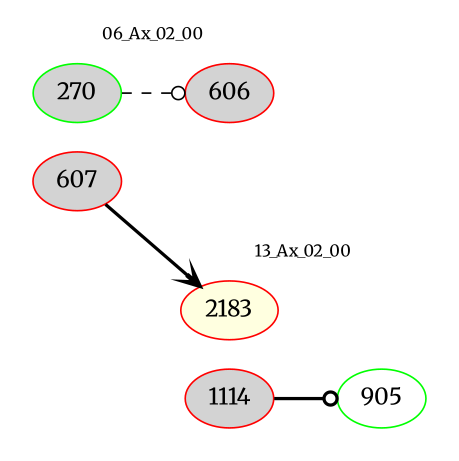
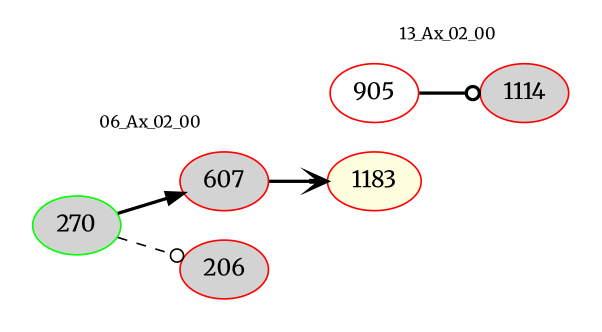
node "606": label "606" -> "206"
edge "270" -> "607": added
node "2183": label "2183" -> "1183"
edge "1114" -> "905": reversed
node "905": color green -> red
